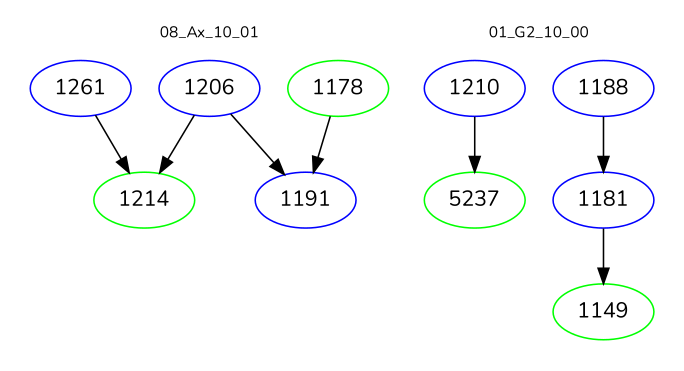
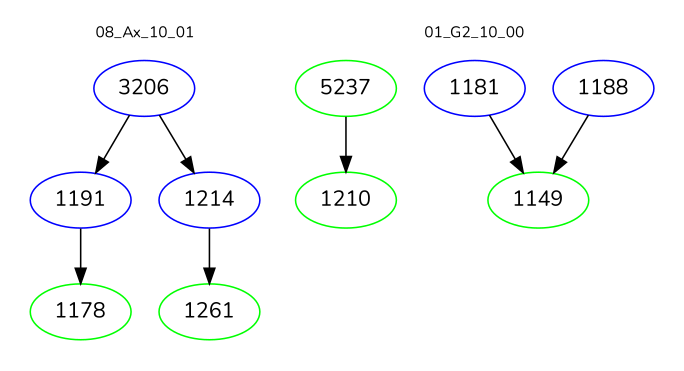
node "1261": color blue -> green
node "1206": label "1206" -> "3206"
node "1210": color blue -> green
edge "1261" -> "1214": reversed
edge "1178" -> "1191": reversed
edge "1210" -> "5237": reversed
edge "1188" -> "1181": now "1188" -> "1149"
node "1214": color green -> blue
